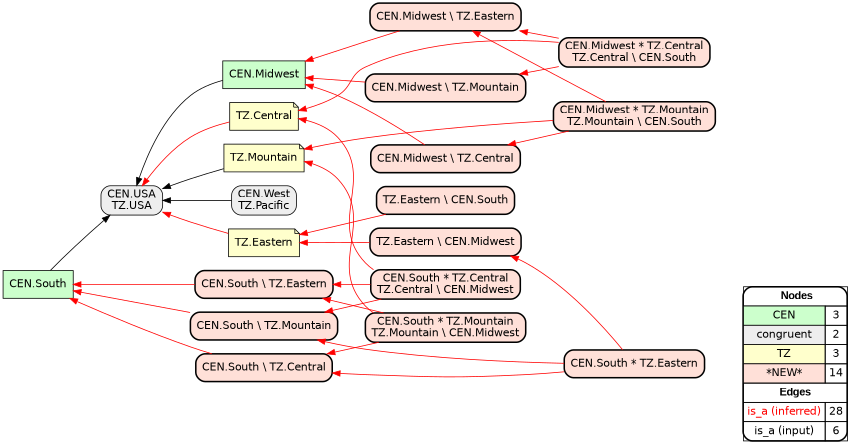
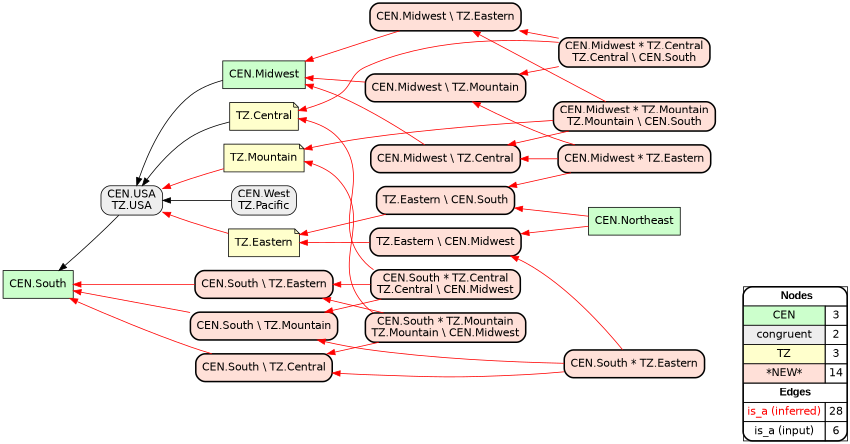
edge "TZ.Central" -> "CEN.USA TZ.USA": color #ff0000 -> #000000
node "CEN.Midwest * TZ.Eastern": added
edge "TZ.Mountain" -> "CEN.USA TZ.USA": color #000000 -> #ff0000
node "CEN.Northeast": added
edge "CEN.South" -> "CEN.USA TZ.USA": reversed
